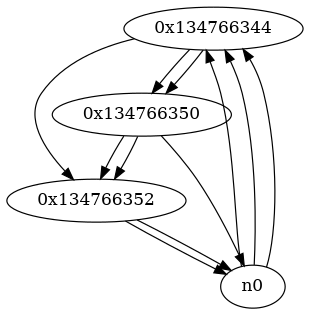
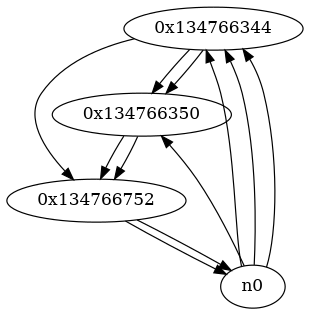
edge "0x134766350" -> "n0": reversed
node "0x134766352": label "0x134766352" -> "0x134766752"
